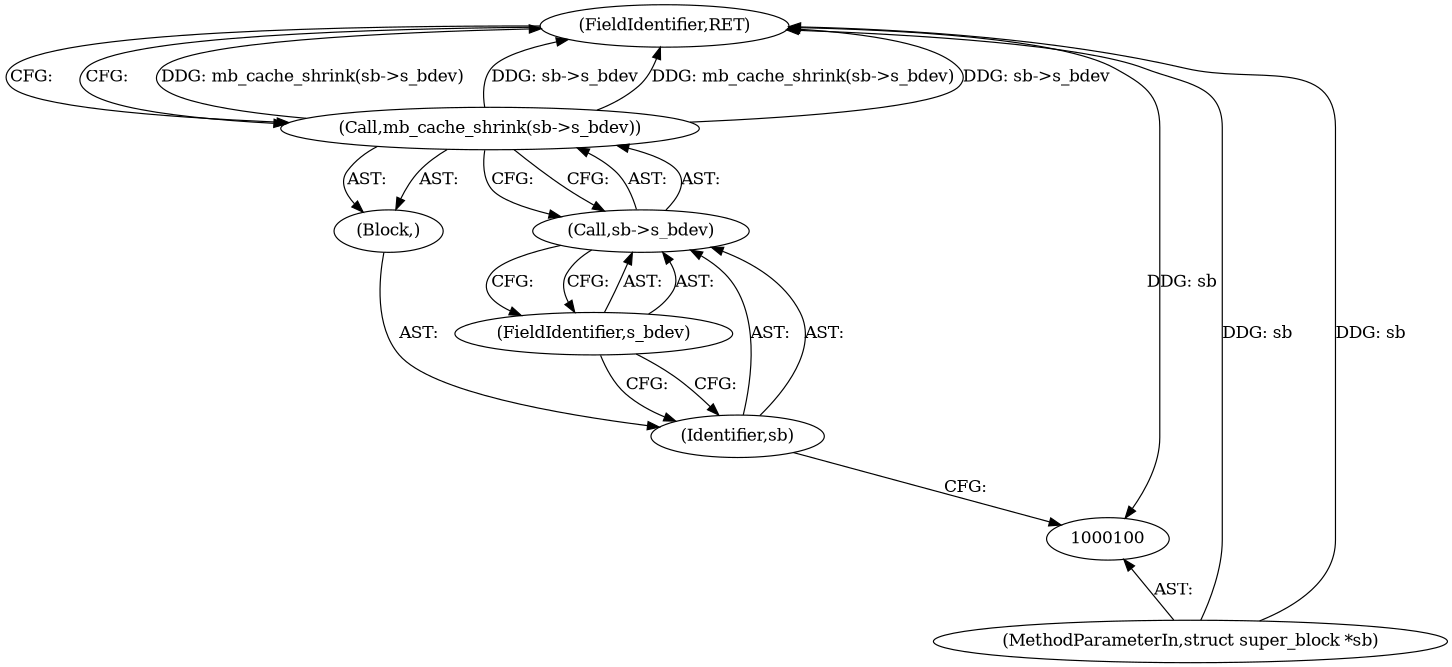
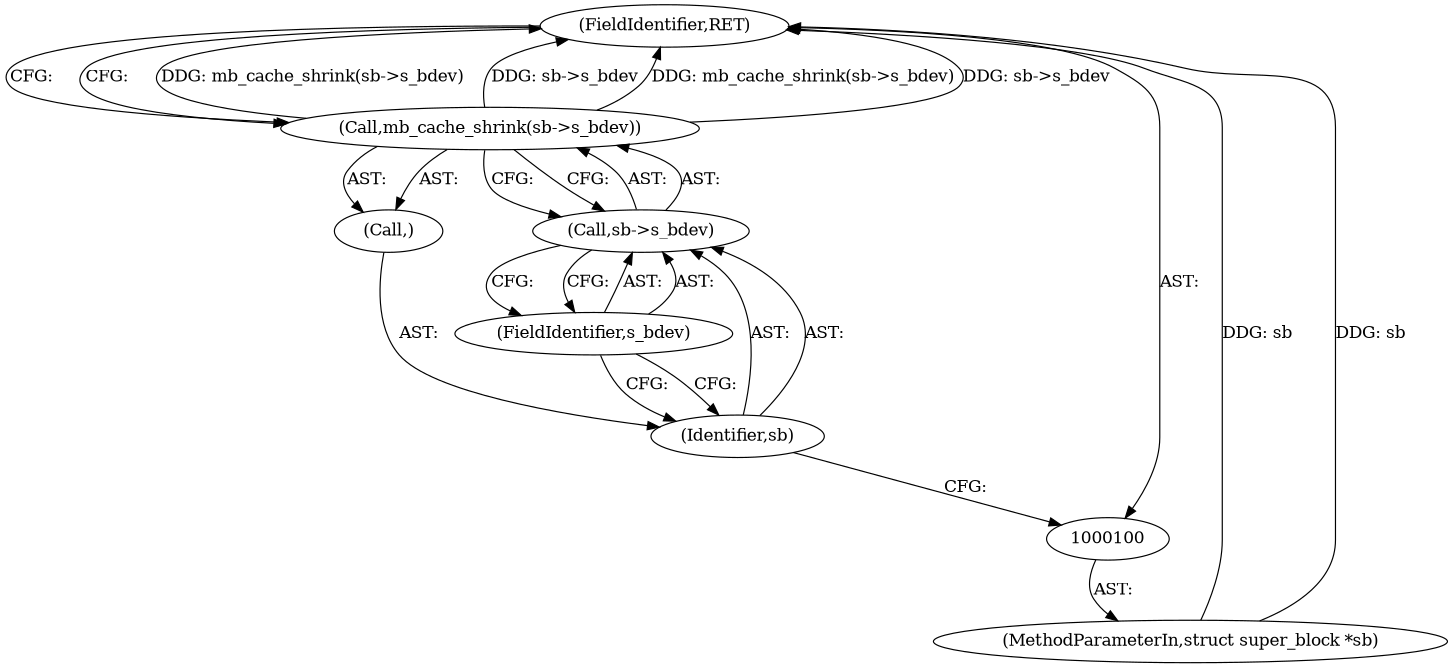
node "(Block,)": label "(Block,)" -> "(Call,)"
edge "(FieldIdentifier,RET)" -> "1000100": label "DDG: sb" -> "AST: "
edge "(MethodParameterIn,struct super_block *sb)" -> "1000100": reversed
